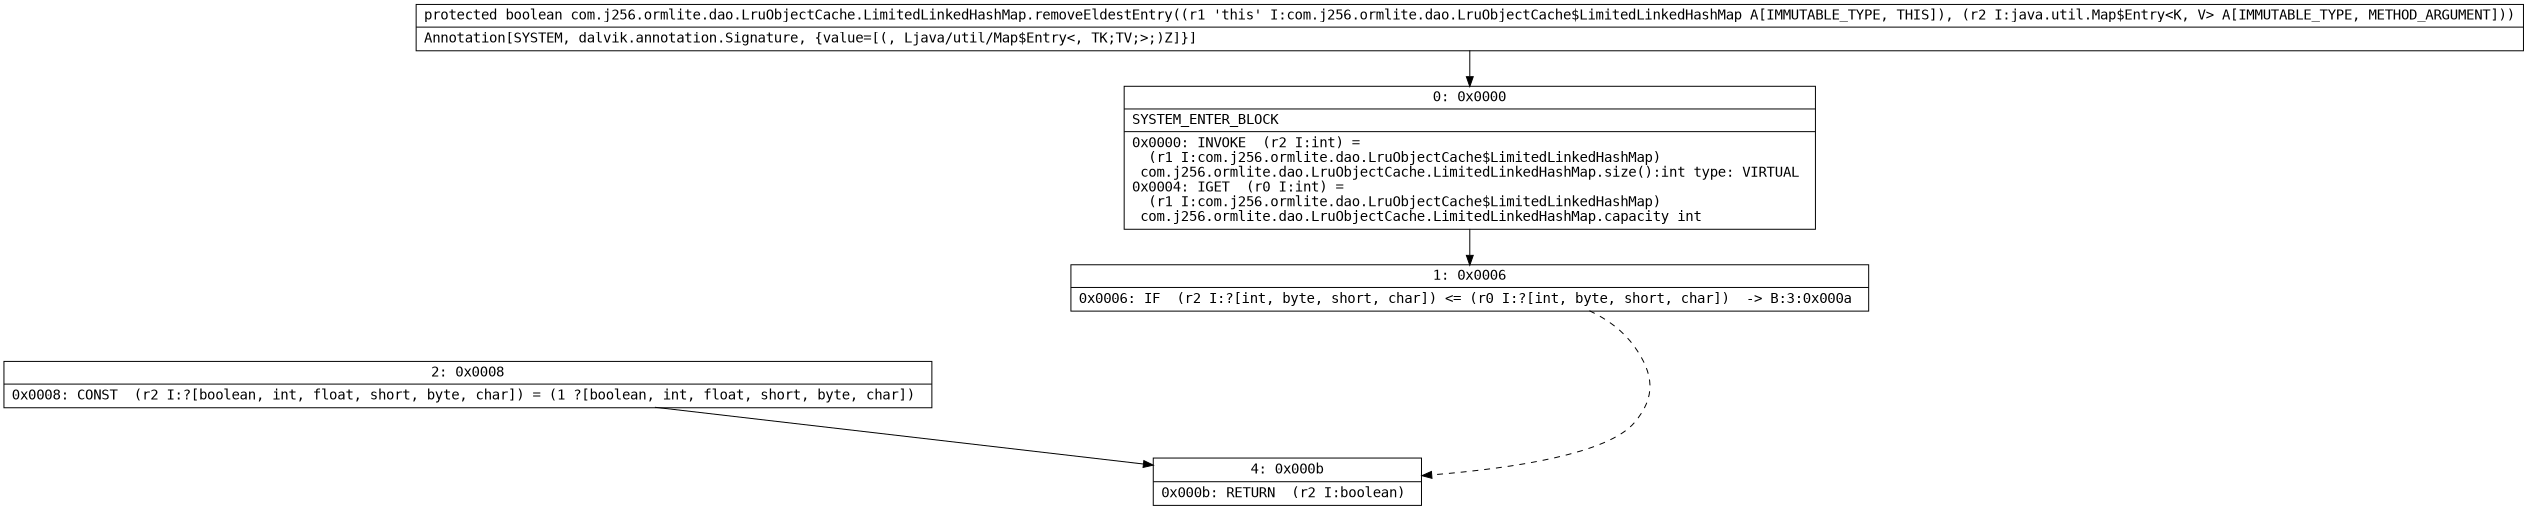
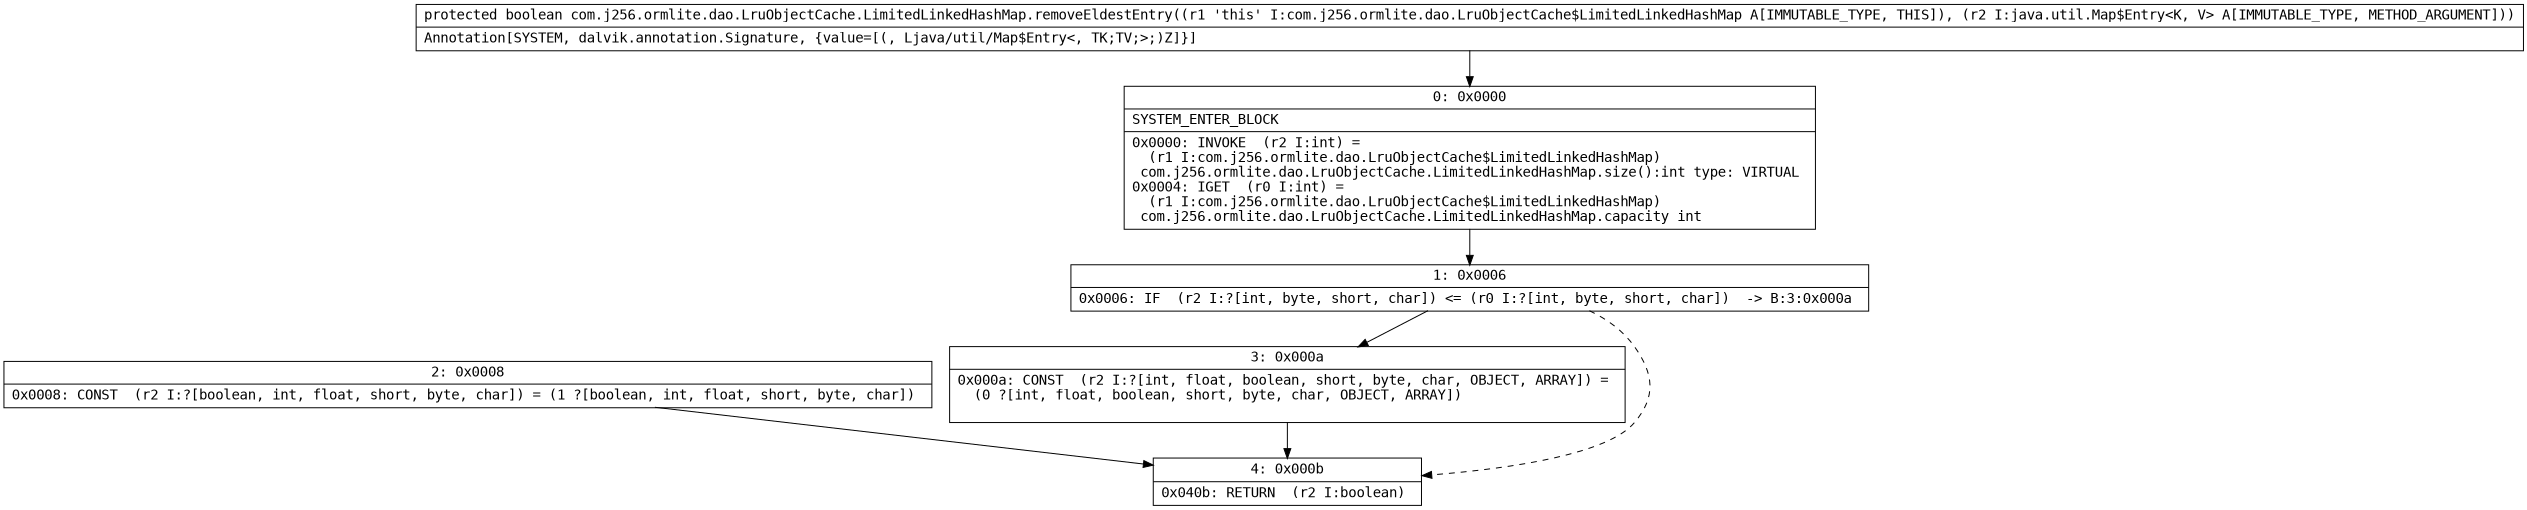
node "3: 0x000a": added
node "4: 0x000b": text "0x000b: RETURN  (r2 I:boolean)" -> "0x040b: RETURN  (r2 I:boolean)"
